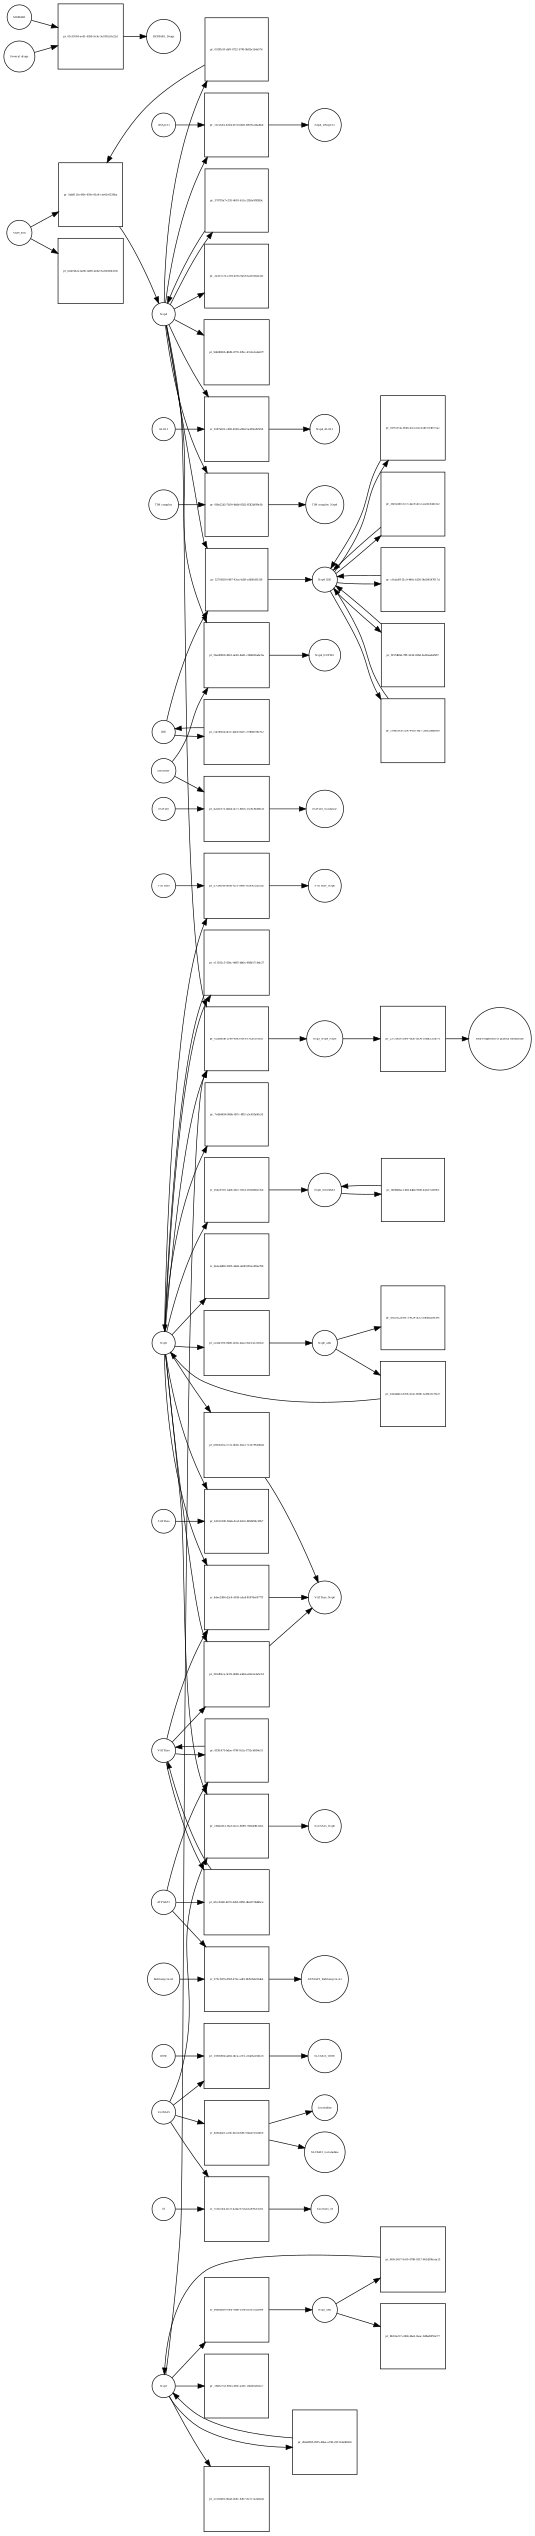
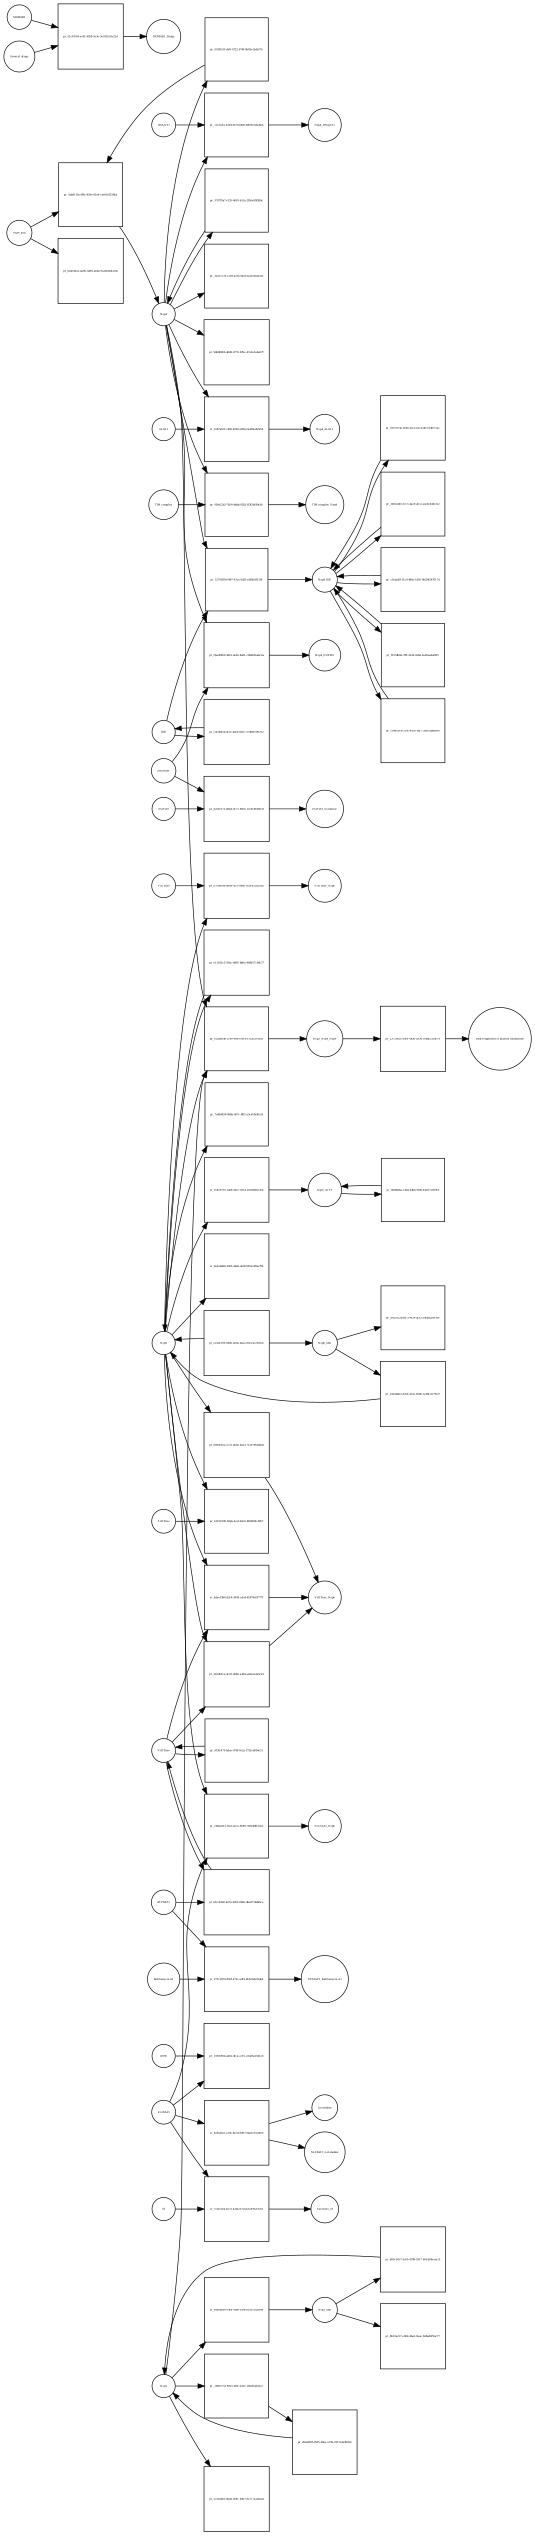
node "Nsp6_SIGMAR1": label "Nsp6_SIGMAR1" -> "Nsp6_ATP1"
edge "Nsp6" -> "pr_ee2bc596-0486-455b-ba22-84c14c23032c": reversed
edge "ATP6AP1" -> "pr_6f3fc475-bdae-476f-8c2a-f752cd856e51": removed
node "SLC6A15_Orf9c": removed
edge "Nsp3" -> "pr_2b4af095-f935-48ae-a738-23111de96454": now "pr_19a92753-89e5-4f8c-a40c-c6b4f52f82e7" -> "pr_2b4af095-f935-48ae-a738-23111de96454"
